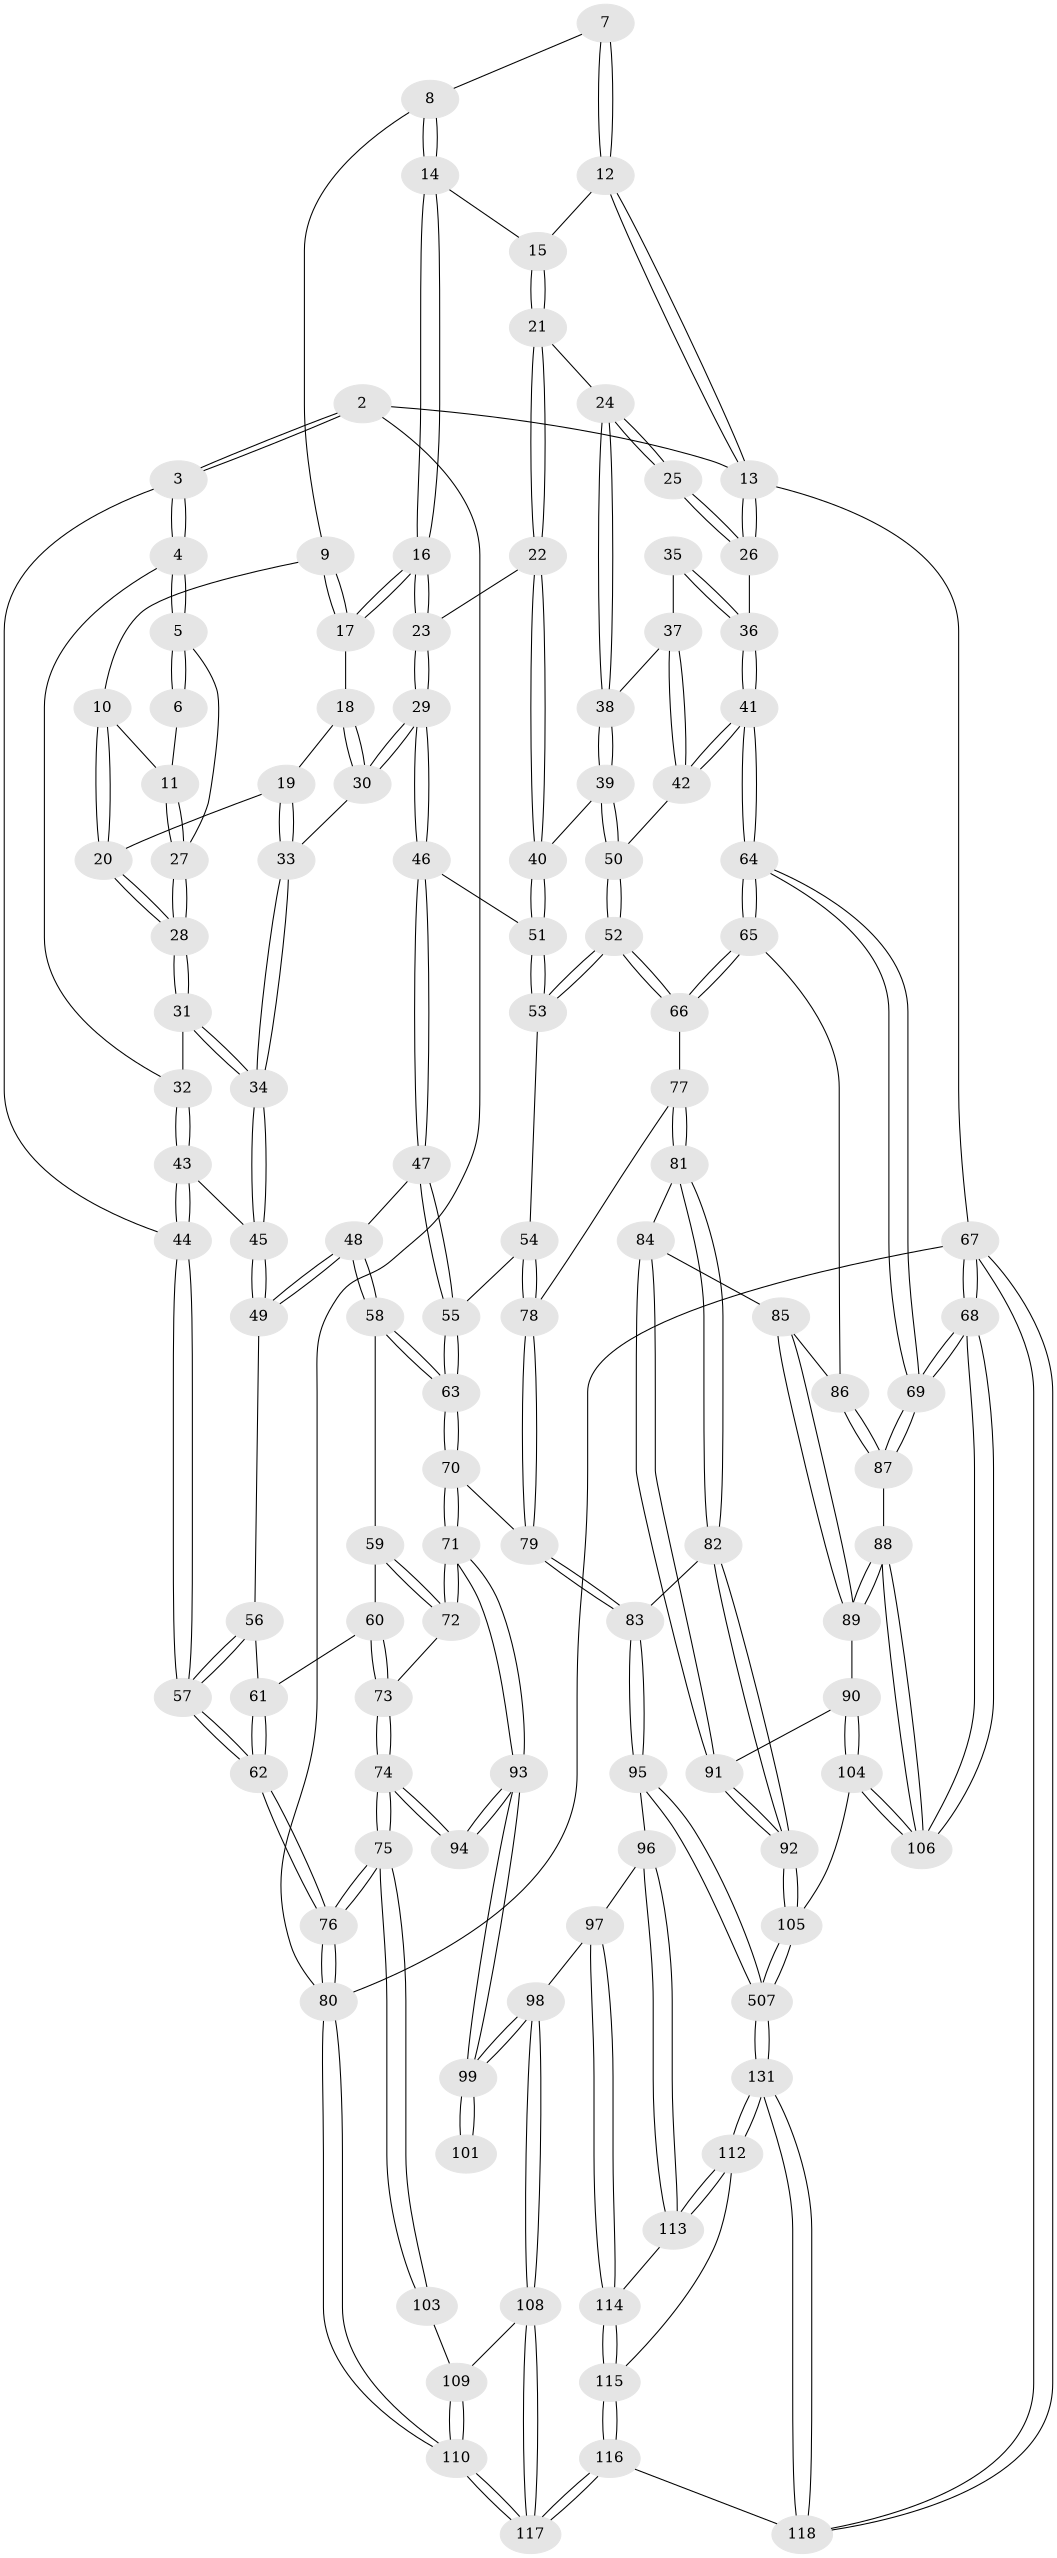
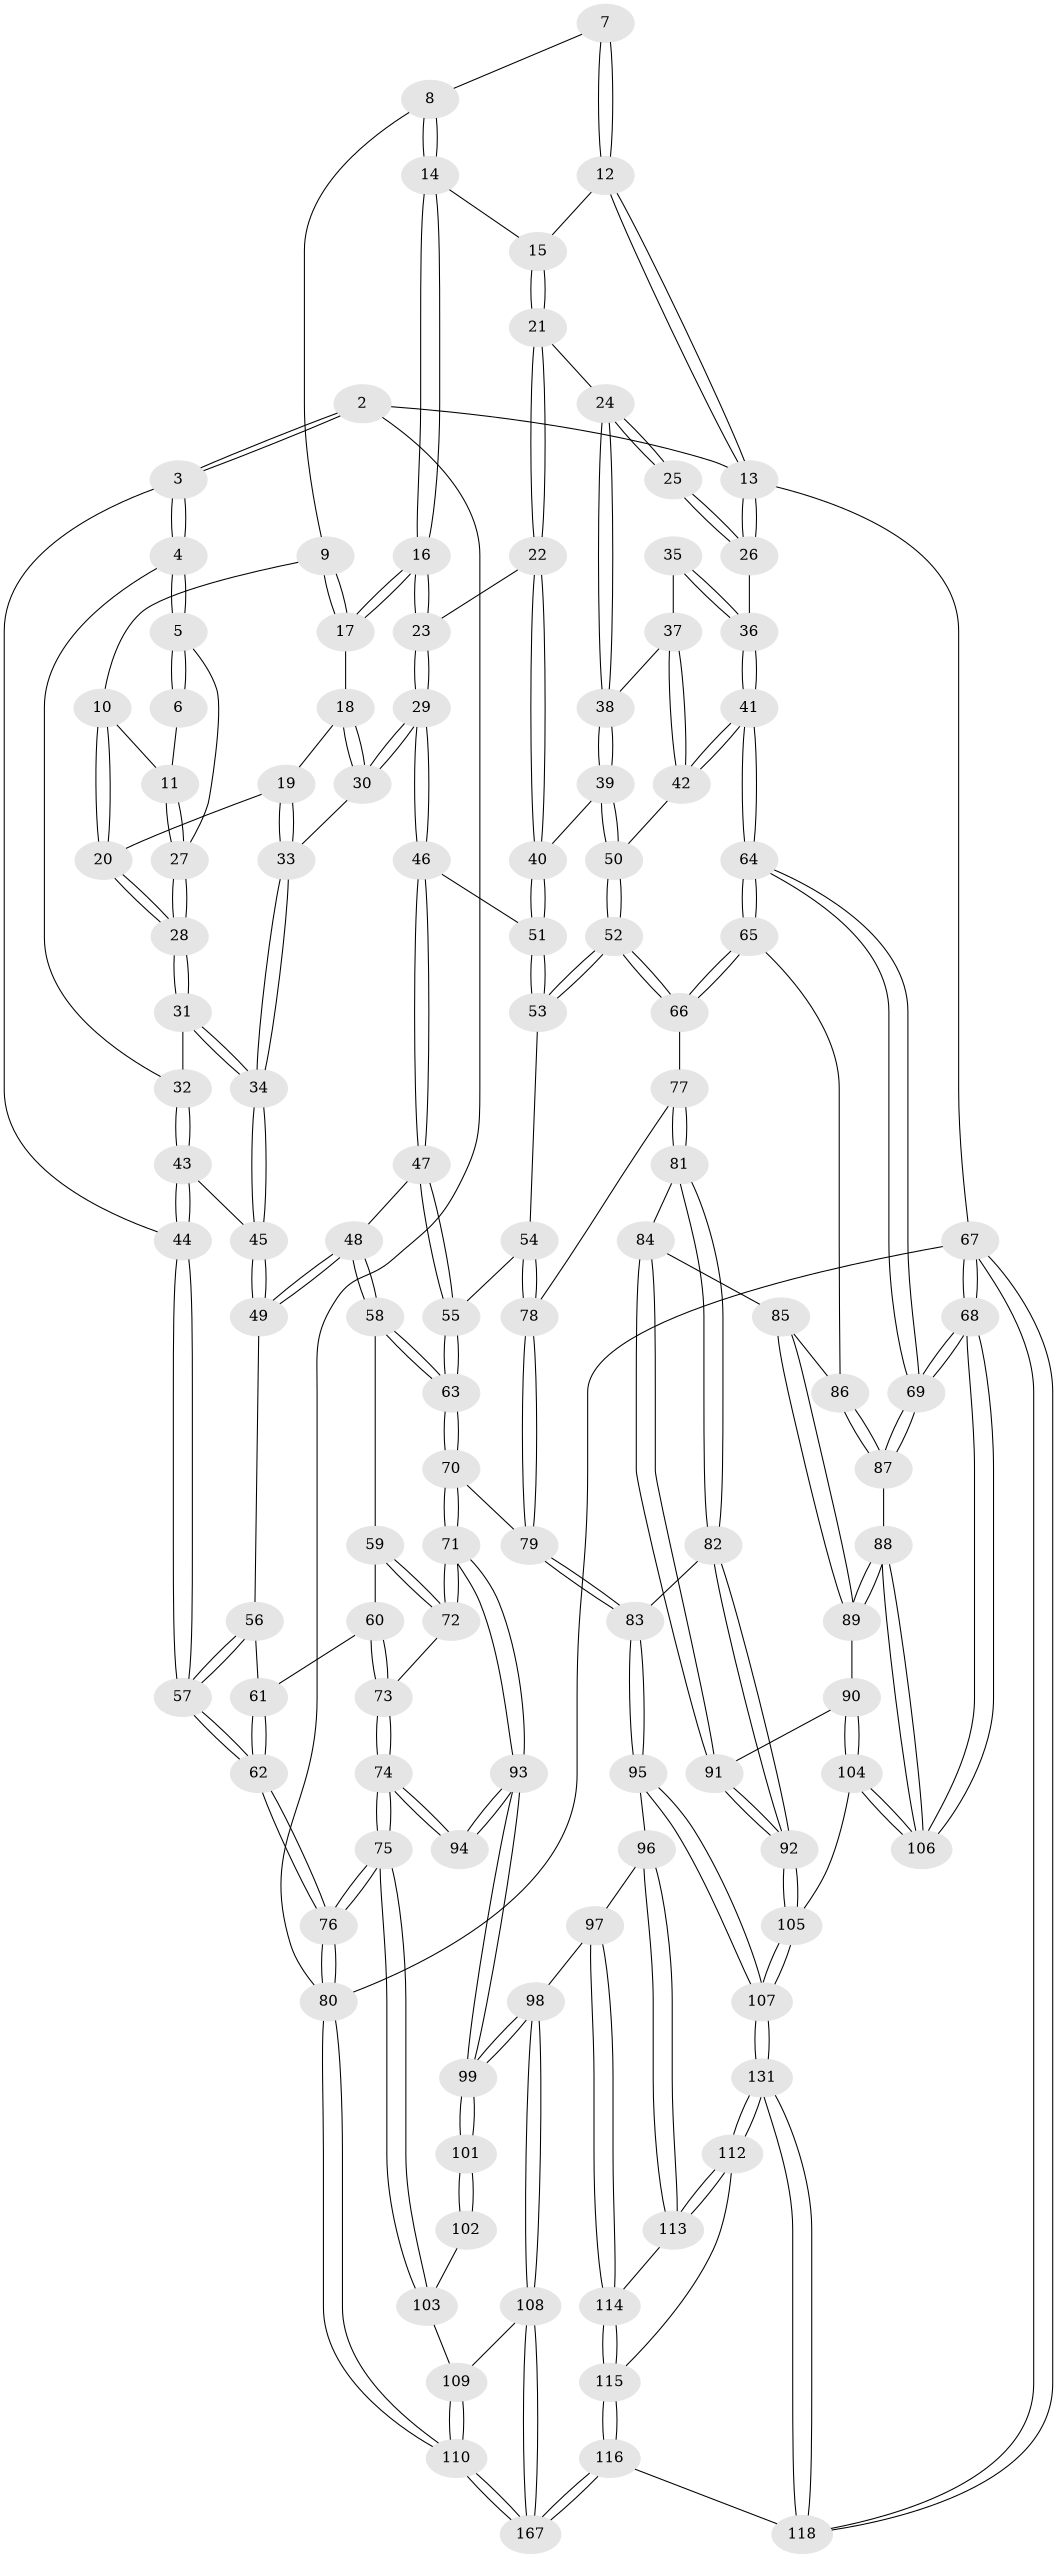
node "507": label "507" -> "107"
node "102": added
node "117": label "117" -> "167"
